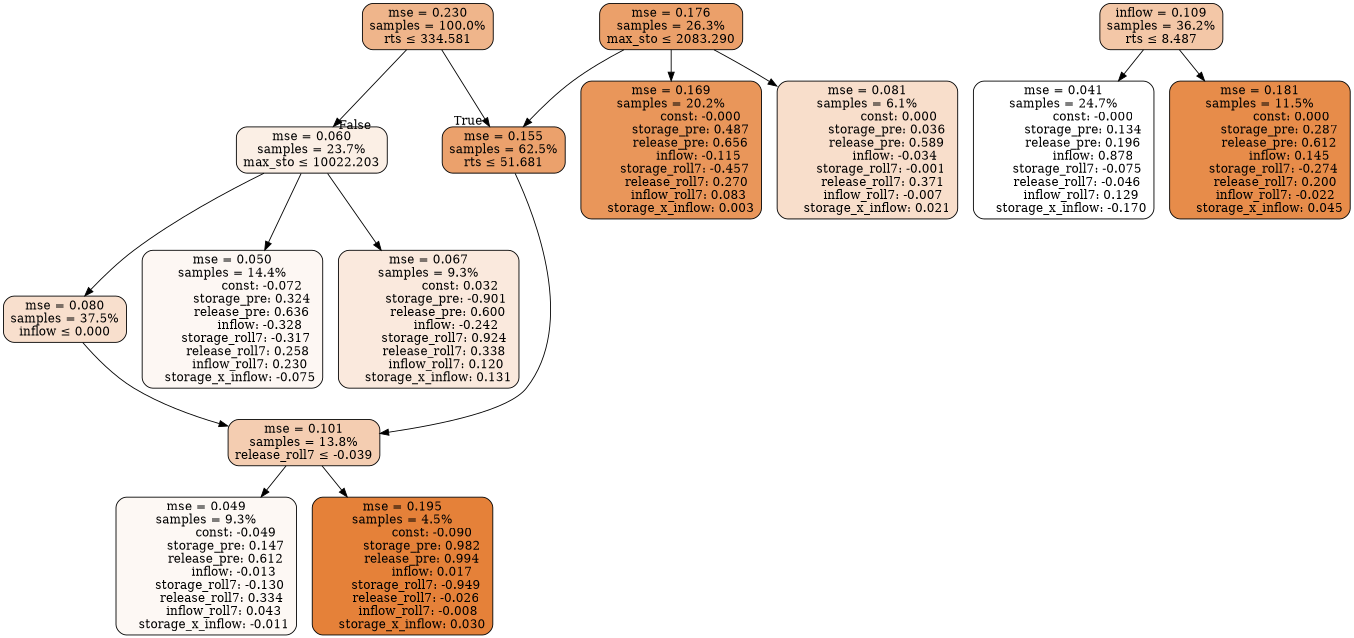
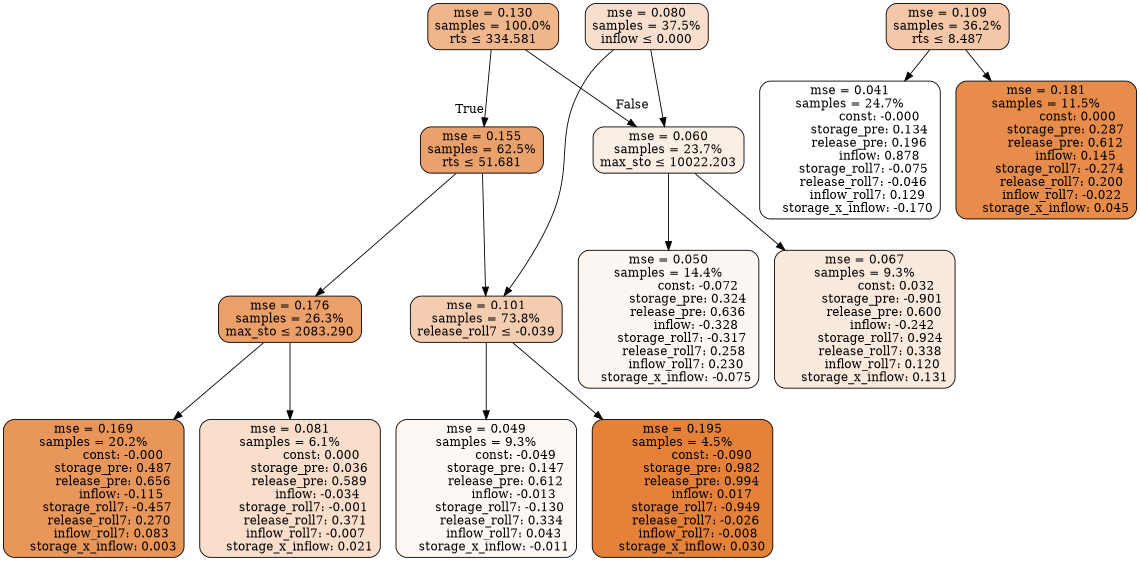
node "mse = 0.230 samples = 100.0% rts ≤ 334.581": label "mse = 0.230 samples = 100.0% rts ≤ 334.581" -> "mse = 0.130 samples = 100.0% rts ≤ 334.581"
node "inflow = 0.109 samples = 36.2% rts ≤ 8.487": label "inflow = 0.109 samples = 36.2% rts ≤ 8.487" -> "mse = 0.109 samples = 36.2% rts ≤ 8.487"
edge "mse = 0.176 samples = 26.3% max_sto ≤ 2083.290" -> "mse = 0.155 samples = 62.5% rts ≤ 51.681": reversed
edge "mse = 0.060 samples = 23.7% max_sto ≤ 10022.203" -> "mse = 0.080 samples = 37.5% inflow ≤ 0.000": reversed
node "mse = 0.101 samples = 13.8% release_roll7 ≤ -0.039": label "mse = 0.101 samples = 13.8% release_roll7 ≤ -0.039" -> "mse = 0.101 samples = 73.8% release_roll7 ≤ -0.039"
